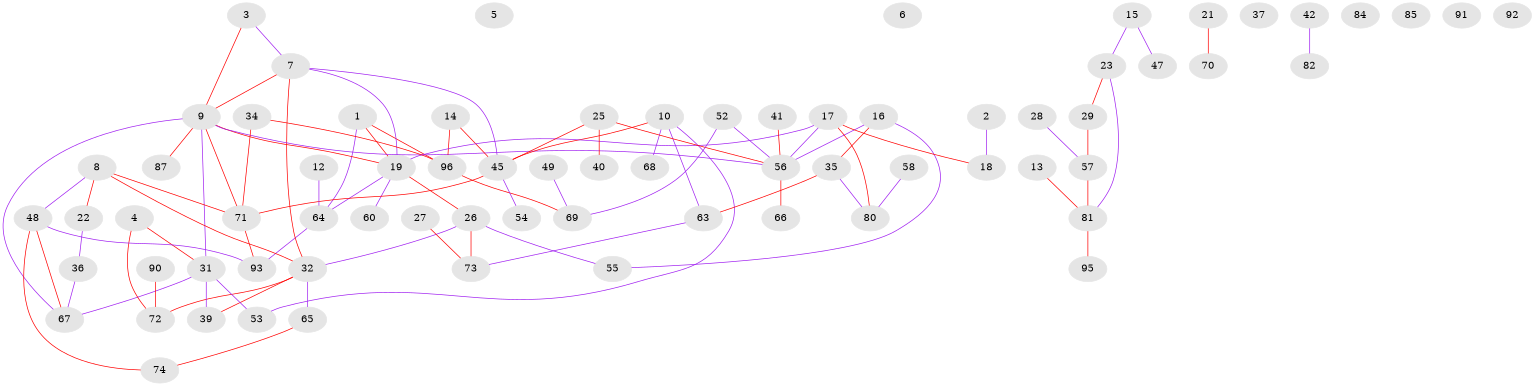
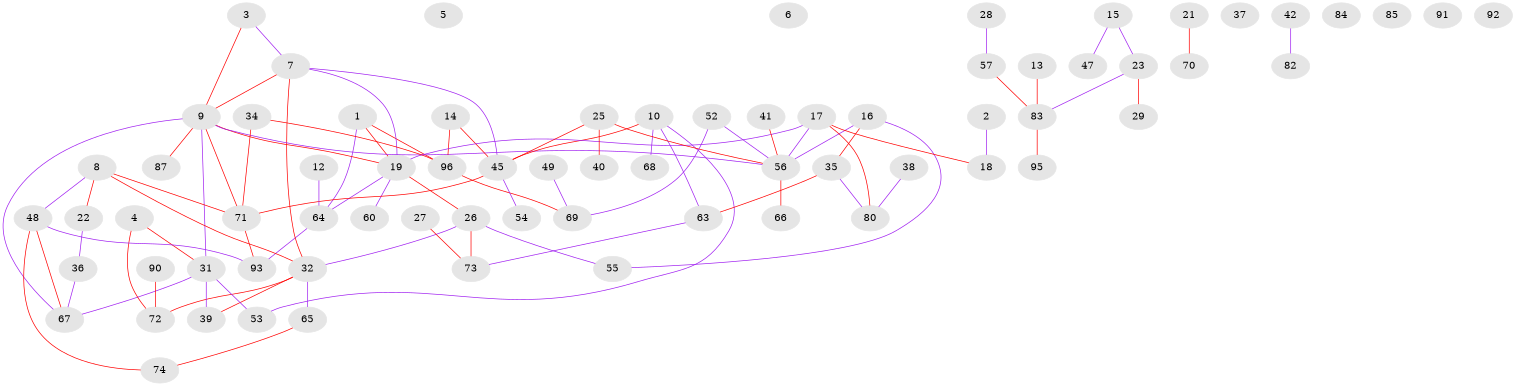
edge "29" -- "57": removed
node "58": label "58" -> "38"
node "81": label "81" -> "83"
